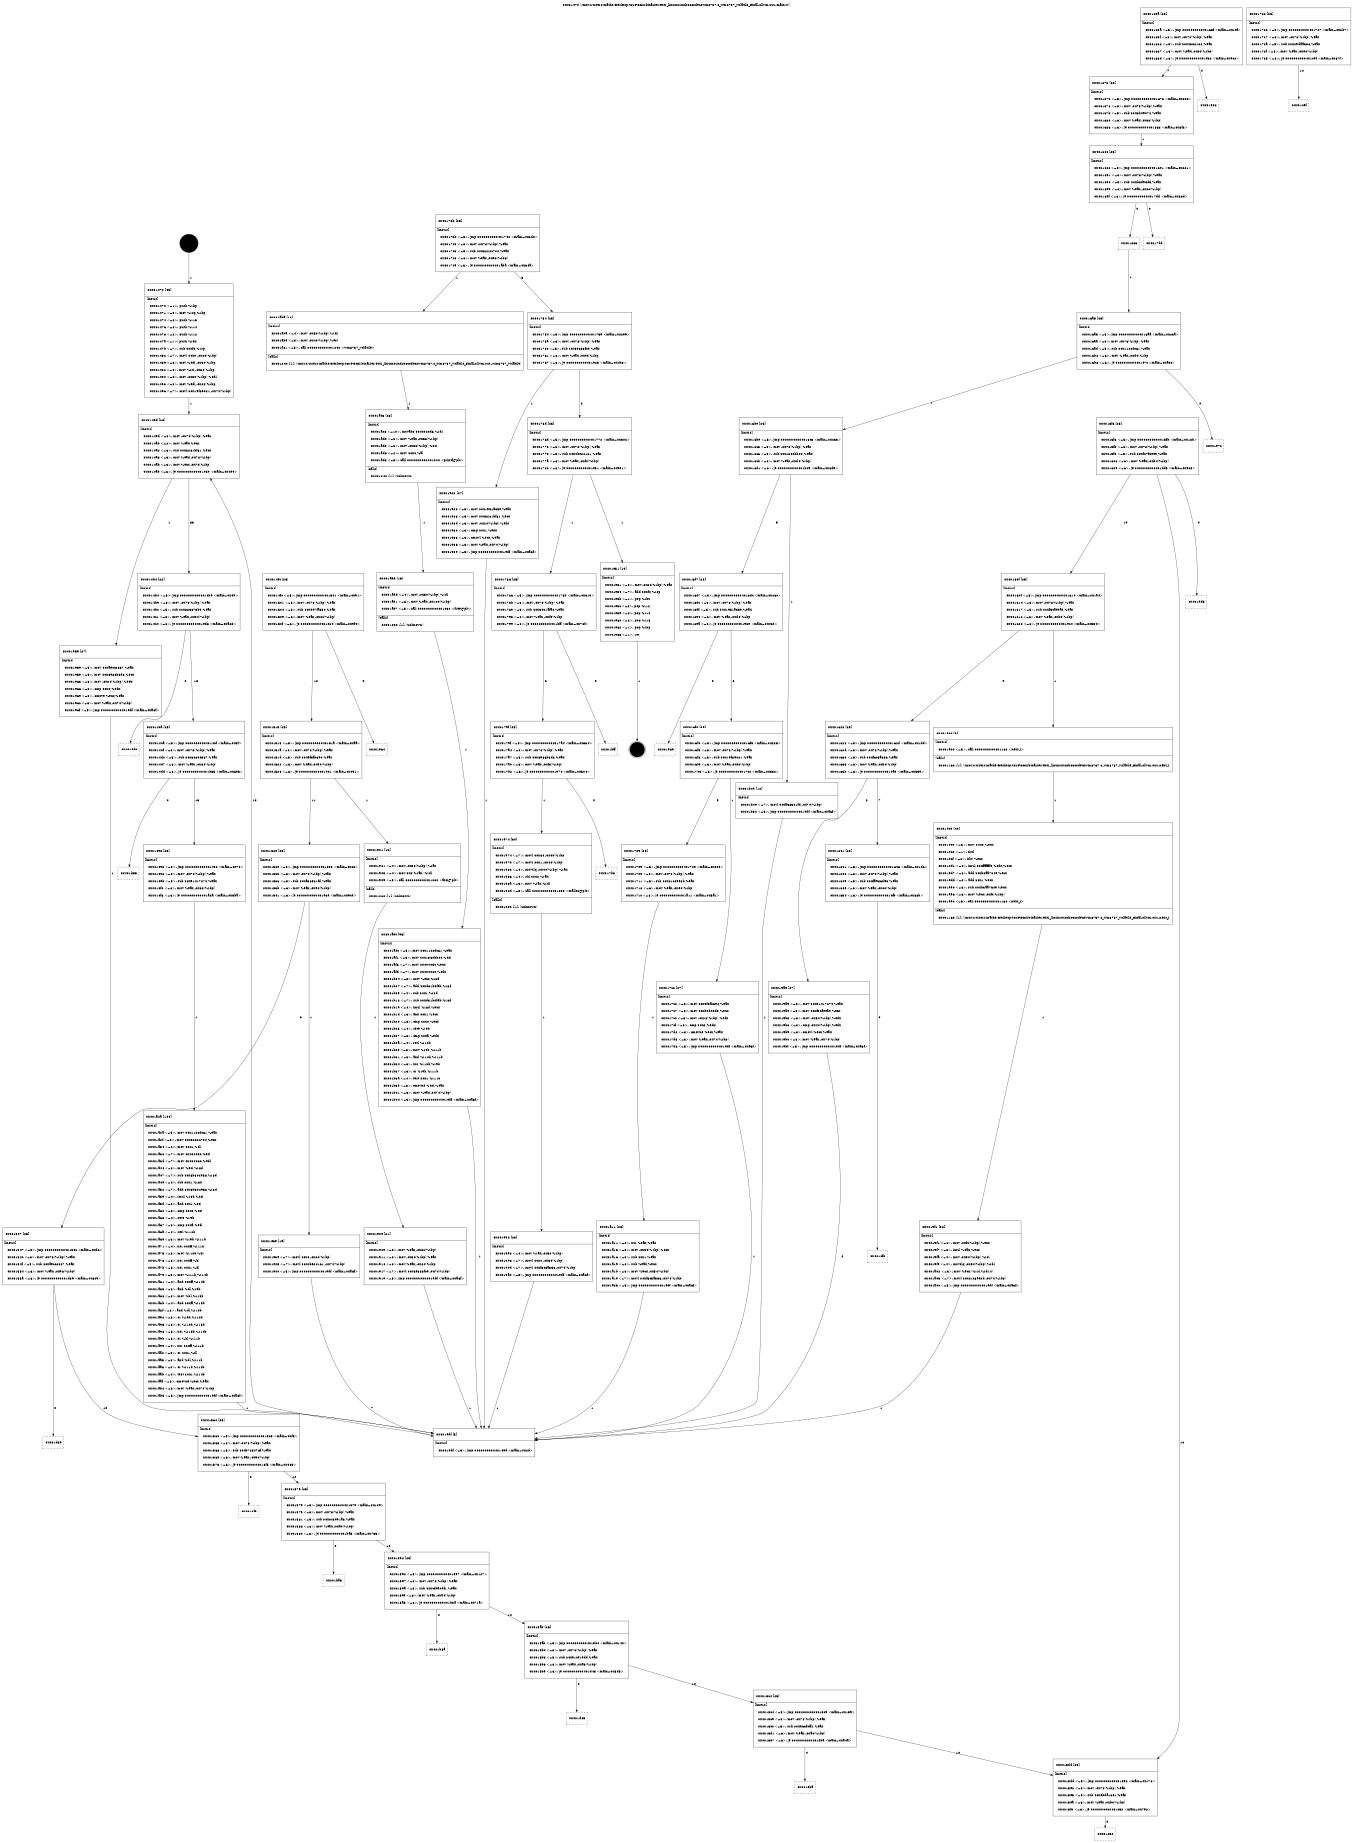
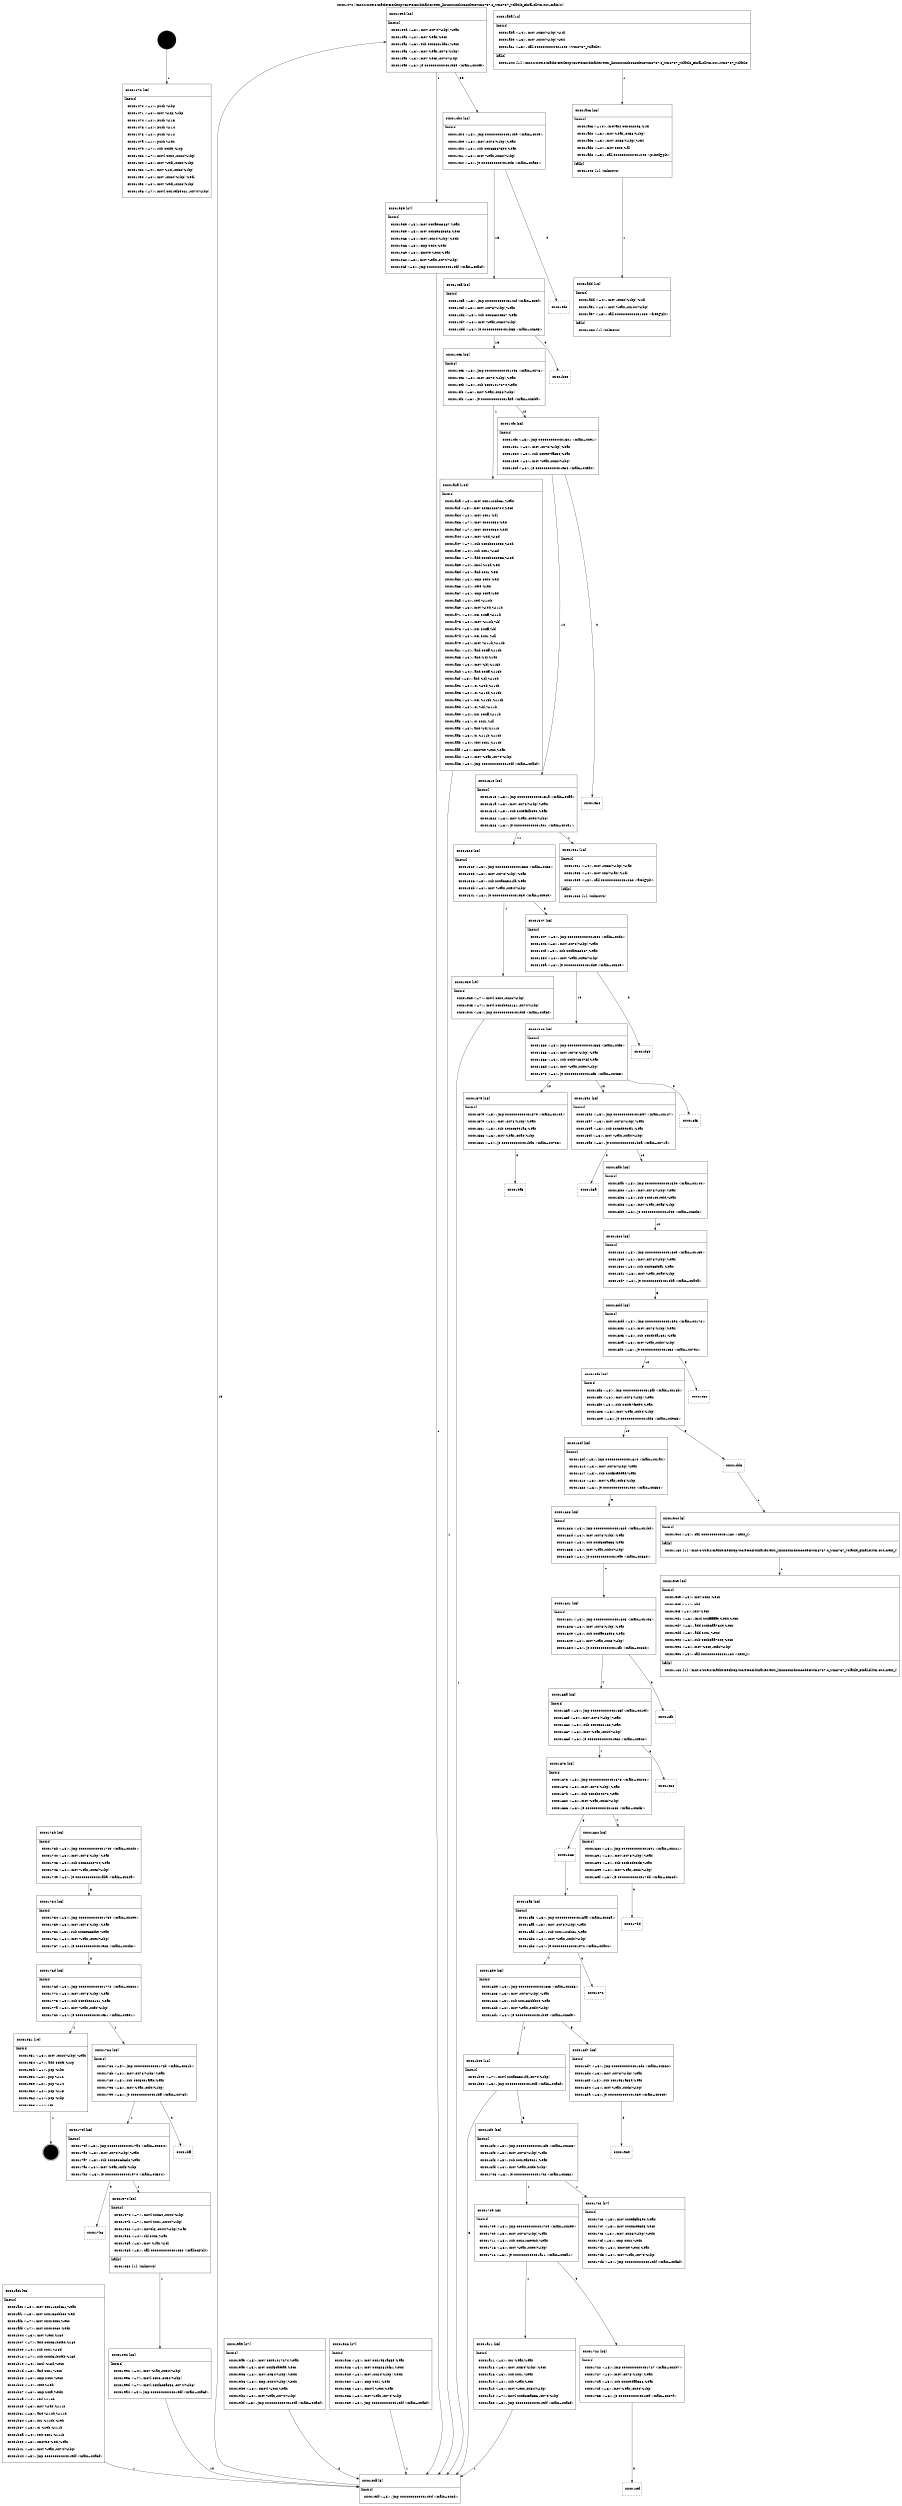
edge "0x401722 [25]" -> "0x401cef": label " 10" -> " 0"
edge "0x40168c [25]" -> "0x401863": now "0x401673 [25]" -> "0x401863"
edge "0x40173b [25]" -> "0x401aba [12]": removed, label "1"
edge "0x401470 [45]" -> "0x40149d [23]": removed, label "1"
edge "0x4014e3 [25]" -> "0x4014fc [25]": added, label "12"
edge "0x401754 [25]" -> "0x401923 [27]": removed, label "1"
edge "0x4016d7 [25]" -> "0x4016f0 [25]": now "0x401b49 [12]" -> "0x4016f0 [25]"
edge "0x40160f [25]" -> "0x4019c4 [5]": now "0x401dd5" -> "0x4019c4 [5]"
edge "0x401786 [25]" -> "0x40179f [25]": label " 6" -> " 1"
edge "0x401add [15]" -> "0x401aec [93]": removed, label "1"
edge "0x4016f0 [25]" -> "0x401709 [25]": label " 5" -> " 1"
edge "0x401628 [25]" -> "0x4019a9 [27]": removed, label "2"
edge "0x401b49 [12]" -> "0x401edf [5]": label " 1" -> " 8"
edge "0x4015f6 [25]" -> "0x4015dd [25]": reversed
node "0x40190e [21]": removed
node "0x4019f1 [32]": removed
edge "0x4017c2 [27]" -> "0x401edf [5]": removed, label "1"
edge "0x401e3e [19]" -> "0x401edf [5]": label " 7" -> " 1"
edge "0x401992 [23]" -> "0x401edf [5]": label " 1" -> " 10"
edge "0x401579 [25]" -> "0x401592 [25]": now "0x401560 [25]" -> "0x401592 [25]"
edge "0x401641 [25]" -> "0x40165a [25]": added, label "7"
node "0x401d45": removed
edge "0x4015c4 [25]" -> "0x4015dd [25]": label " 10" -> " 9"
node "0x401eba": removed
edge "0x401709 [25]" -> "0x401722 [25]": added, label "4"
